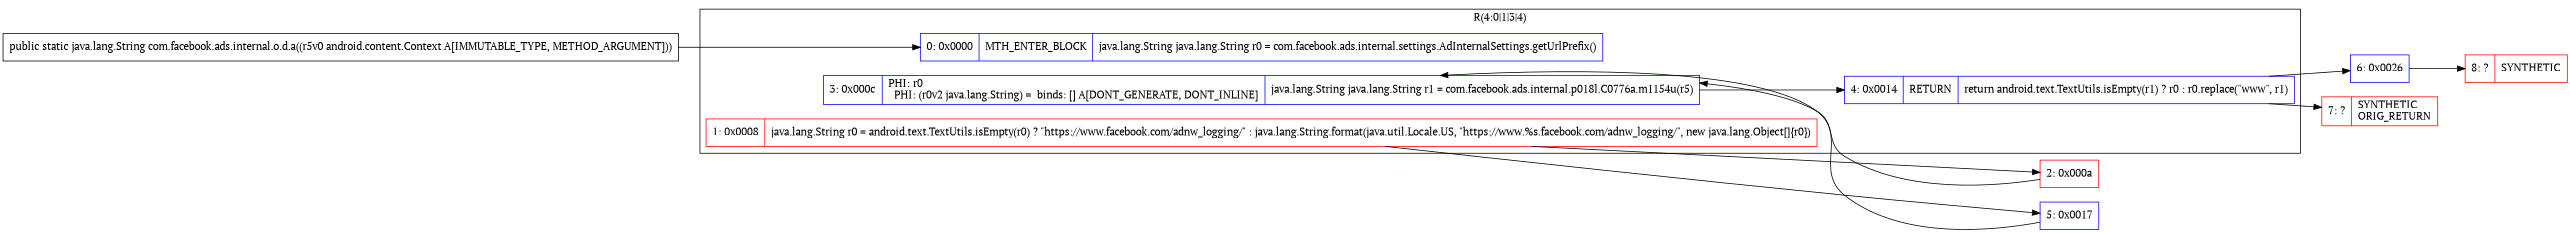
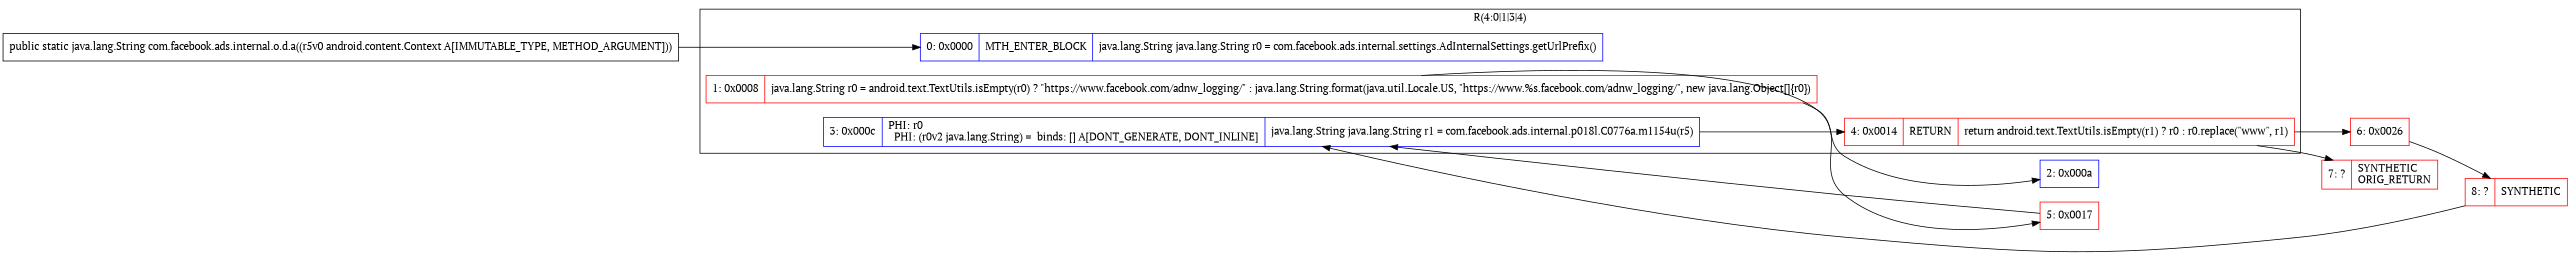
node "6: 0x0026": color blue -> red
node "4: 0x0014": color blue -> red
edge "2: 0x000a" -> "3: 0x000c": now "8: ?" -> "3: 0x000c"
node "2: 0x000a": color red -> blue
node "5: 0x0017": color blue -> red
